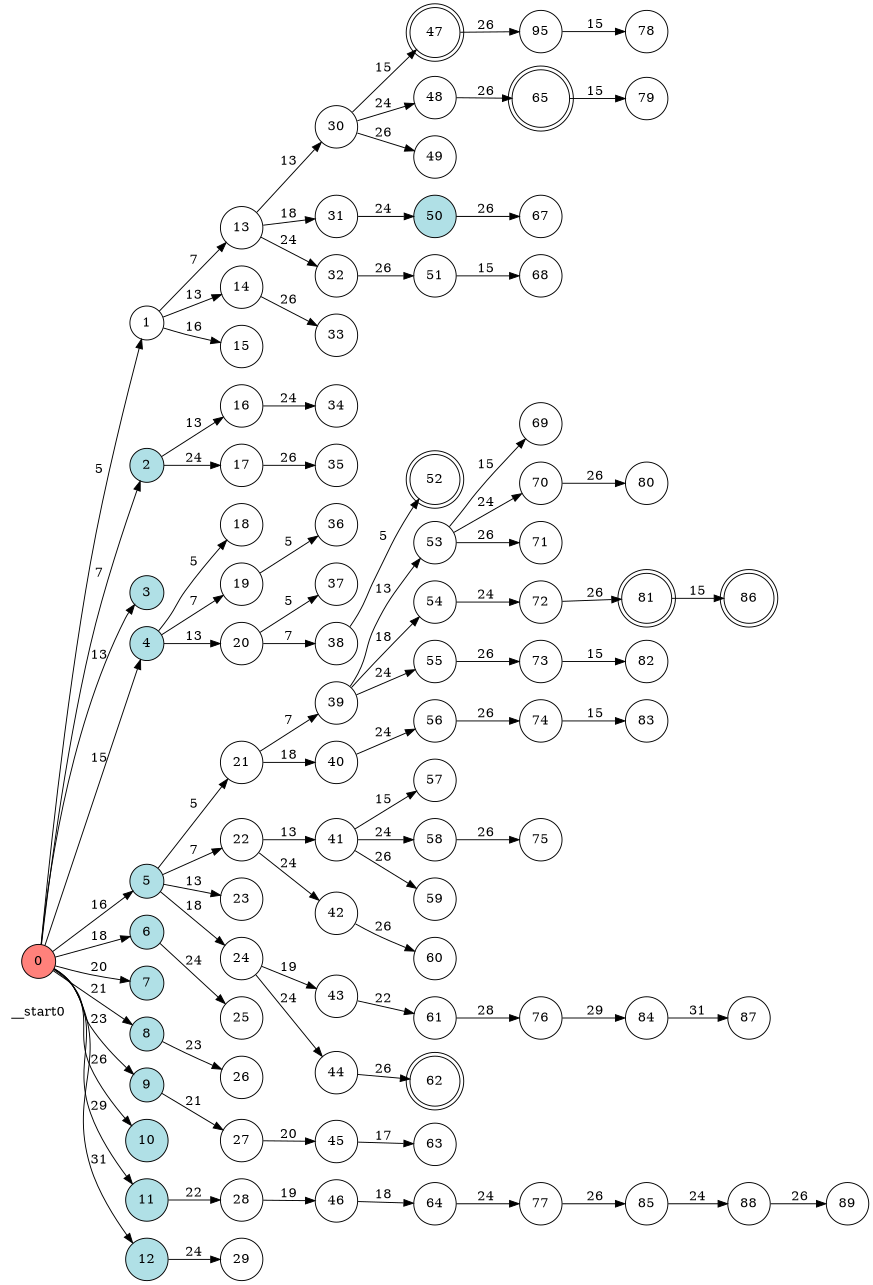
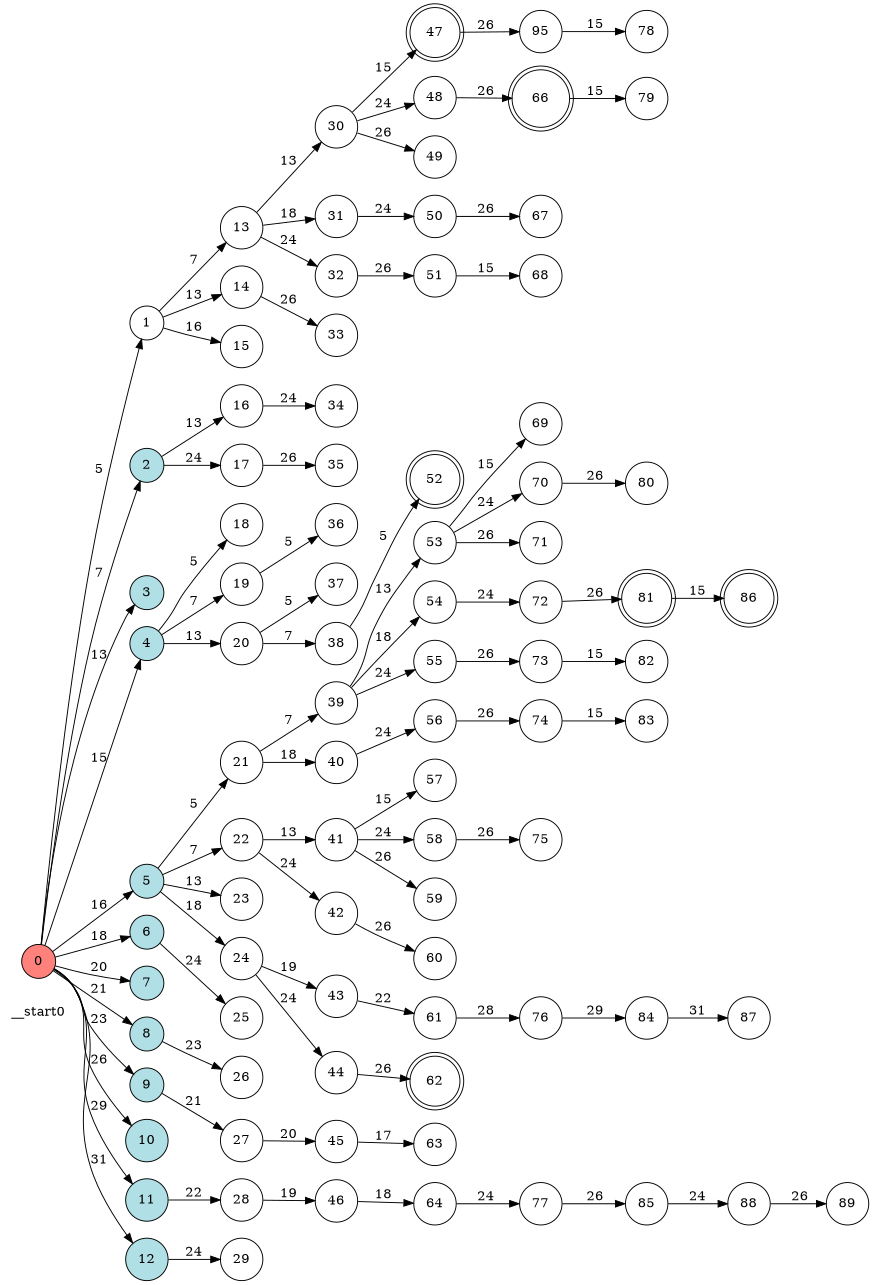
node "65": label "65" -> "66"
node "50": fillcolor powderblue -> white
